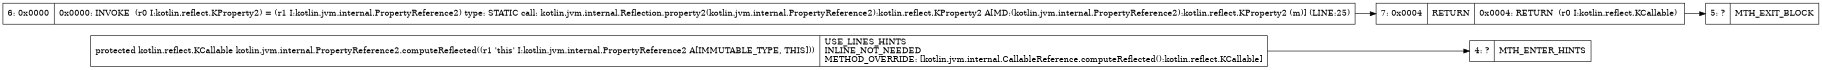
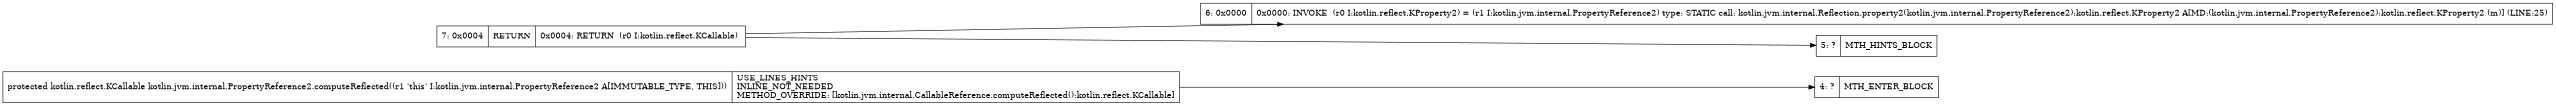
node "5: ?": text "MTH_EXIT_BLOCK" -> "MTH_HINTS_BLOCK"
edge "6: 0x0000" -> "7: 0x0004": reversed
node "4: ?": text "MTH_ENTER_HINTS" -> "MTH_ENTER_BLOCK"
